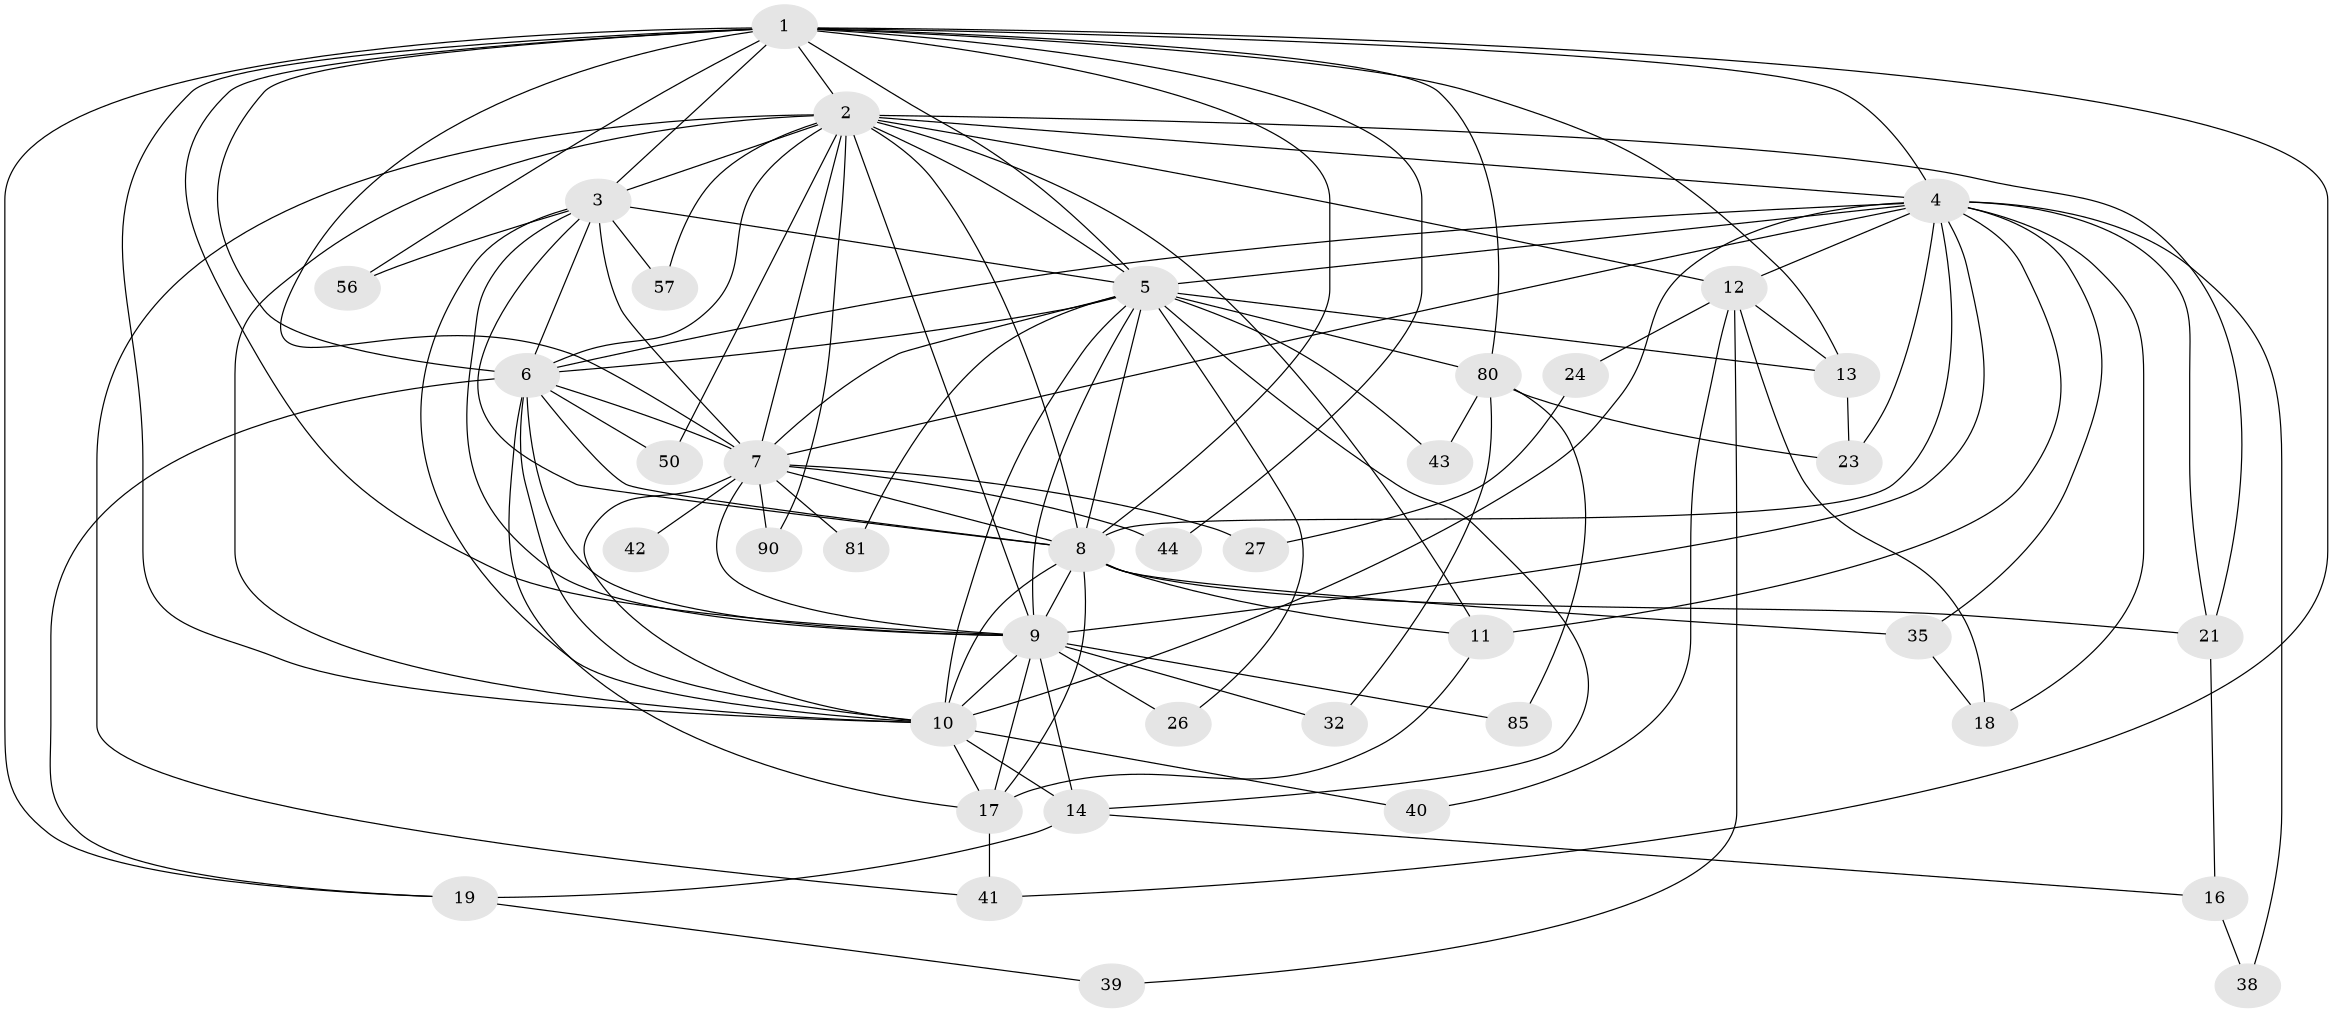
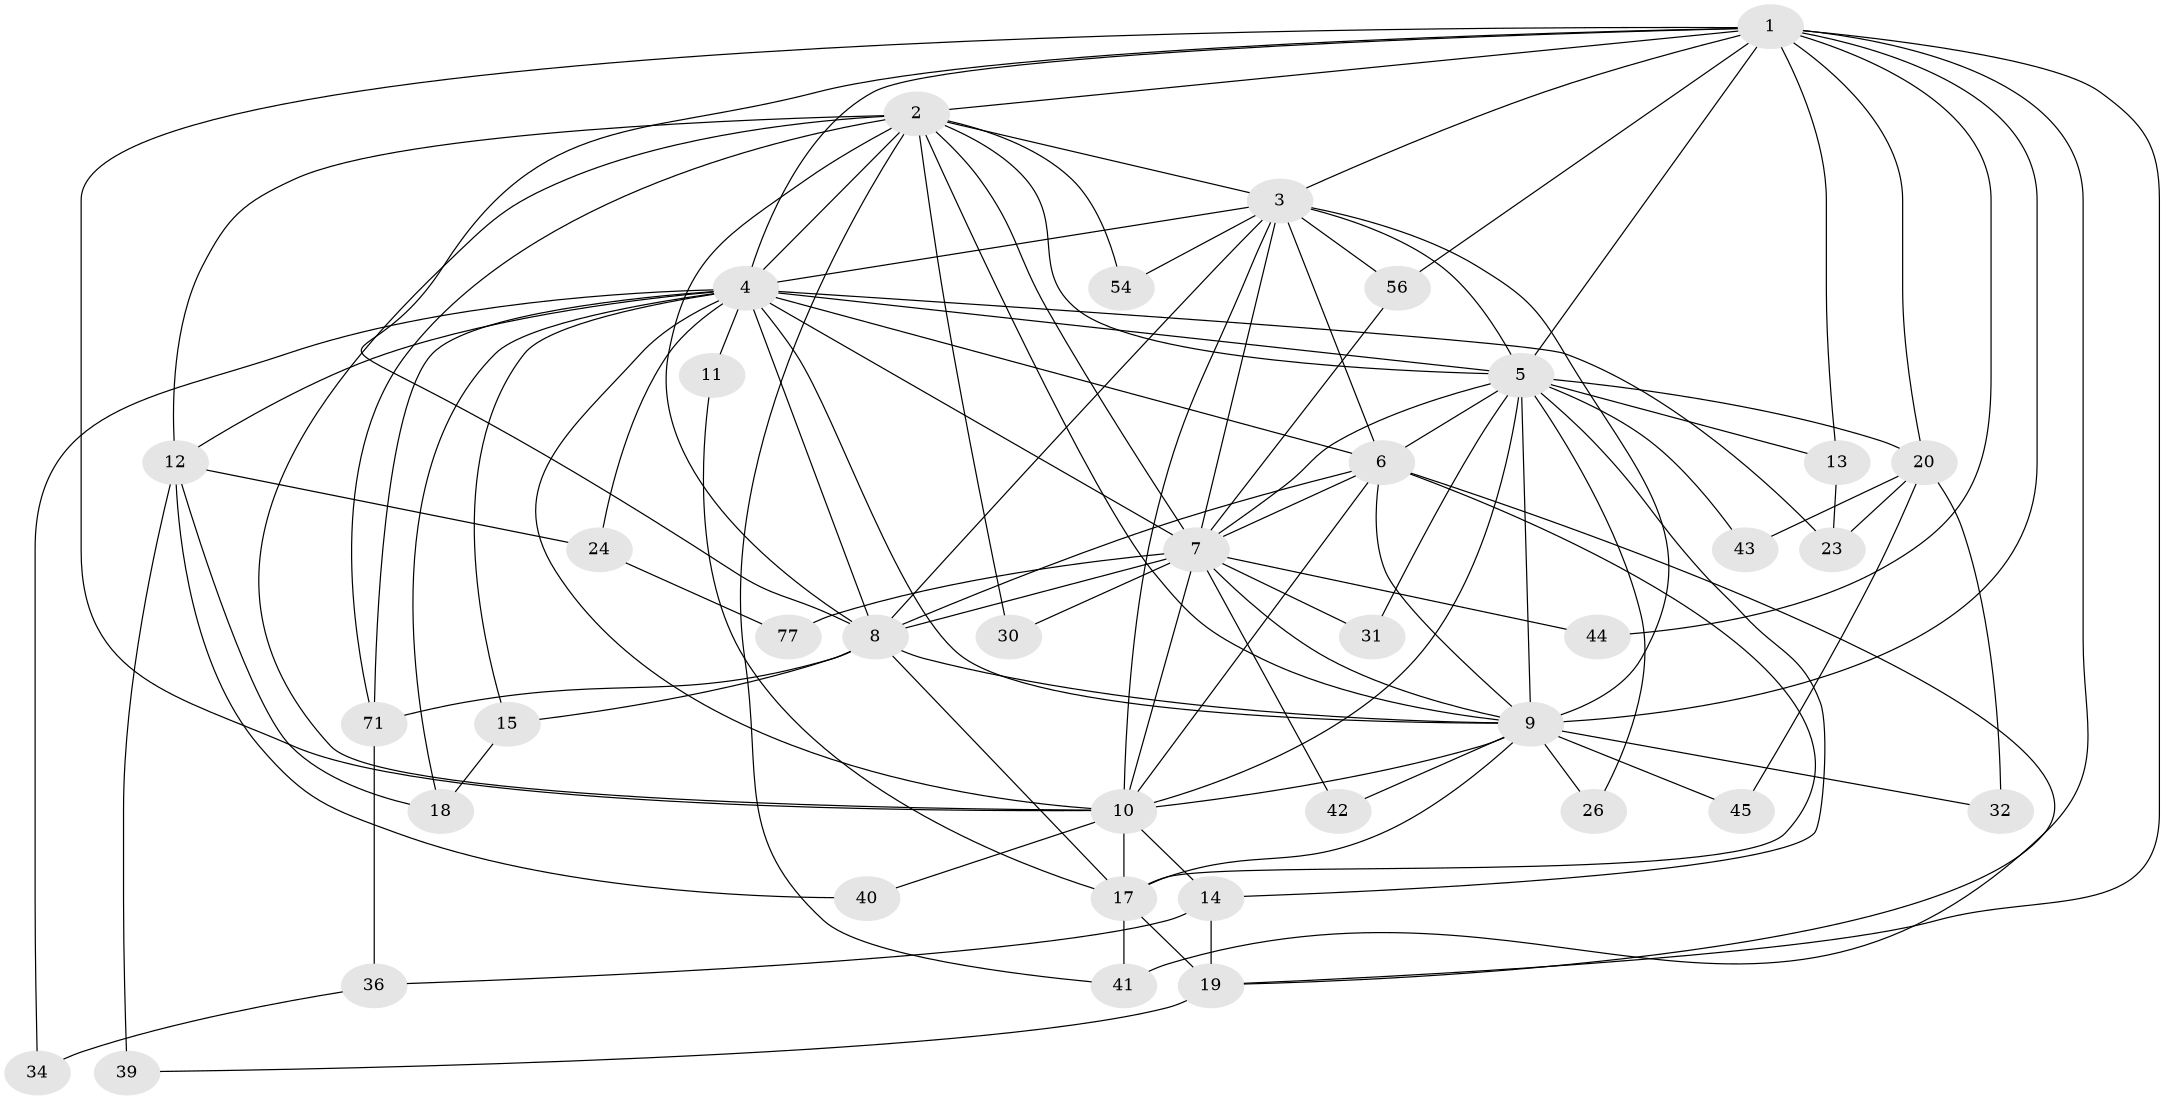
edge "1" -- "6": removed
edge "3" -- "4": added
edge "1" -- "7": now "56" -- "7"
edge "2" -- "6": removed
node "57": label "57" -> "54"
edge "2" -- "11": removed
edge "12" -- "13": removed
node "80": label "80" -> "20"
edge "4" -- "24": added
edge "5" -- "8": removed
node "50": removed
node "90": label "90" -> "30"
node "81": label "81" -> "31"
node "27": label "27" -> "77"
edge "8" -- "11": removed
edge "8" -- "10": removed
node "35": label "35" -> "15"
node "21": label "21" -> "71"
node "85": label "85" -> "45"
edge "9" -- "14": now "9" -- "42"
node "16": label "16" -> "36"
edge "17" -- "19": added
node "38": label "38" -> "34"
